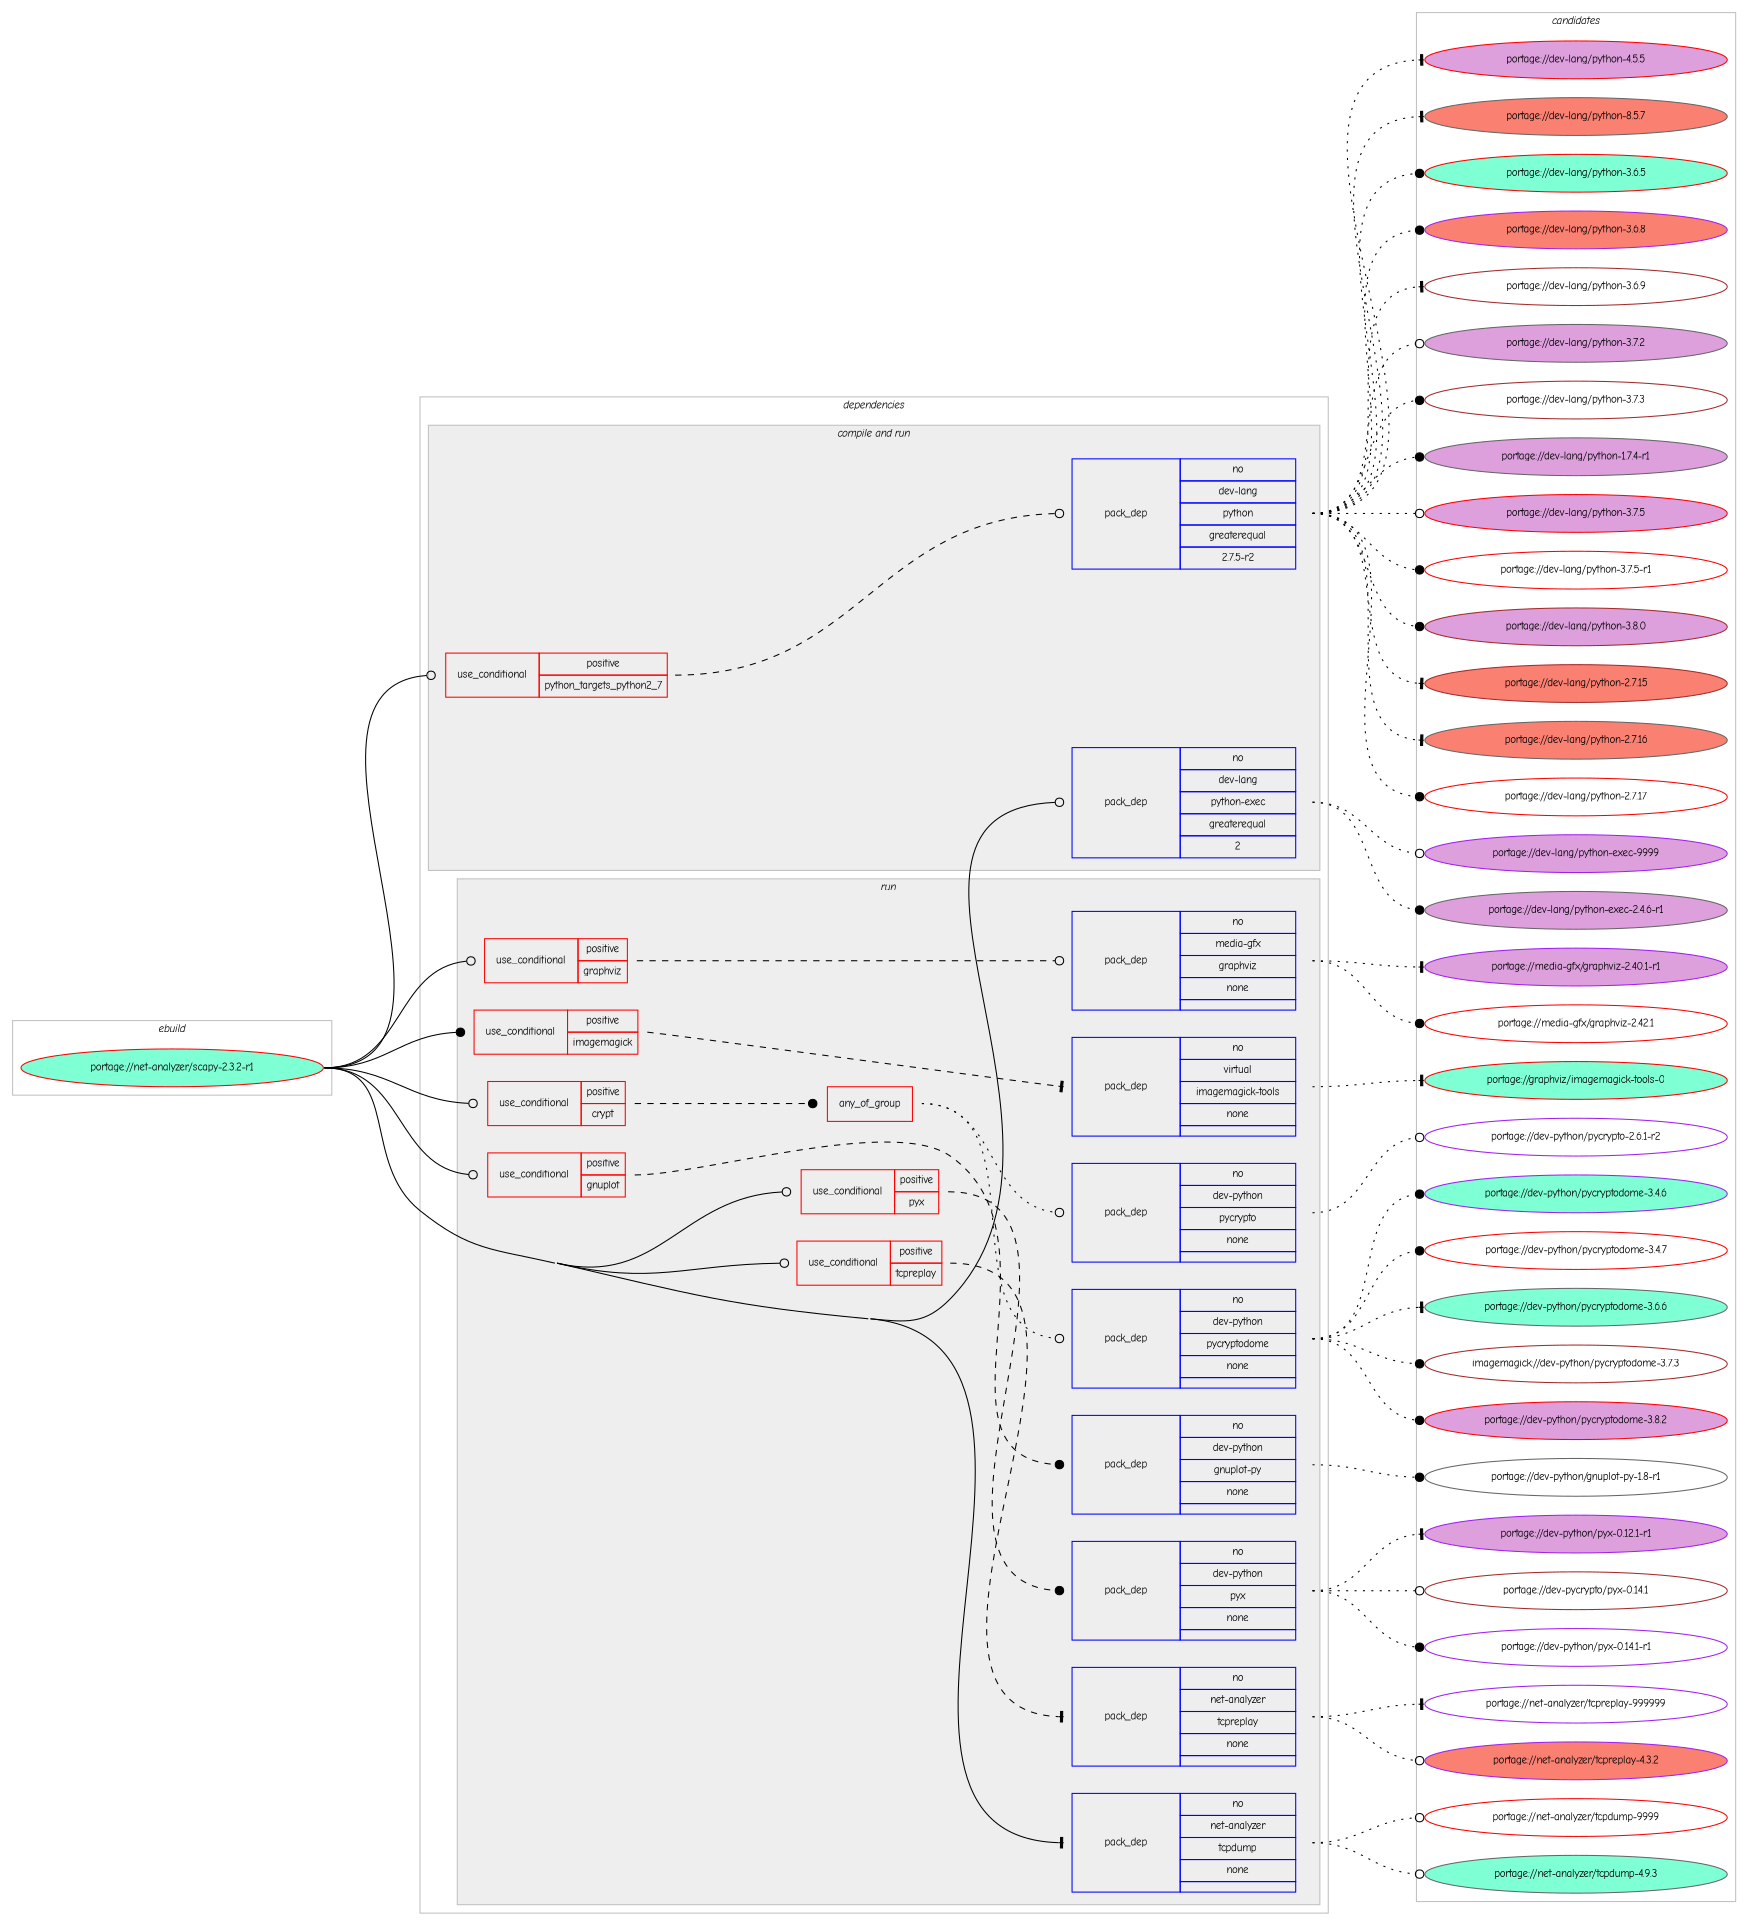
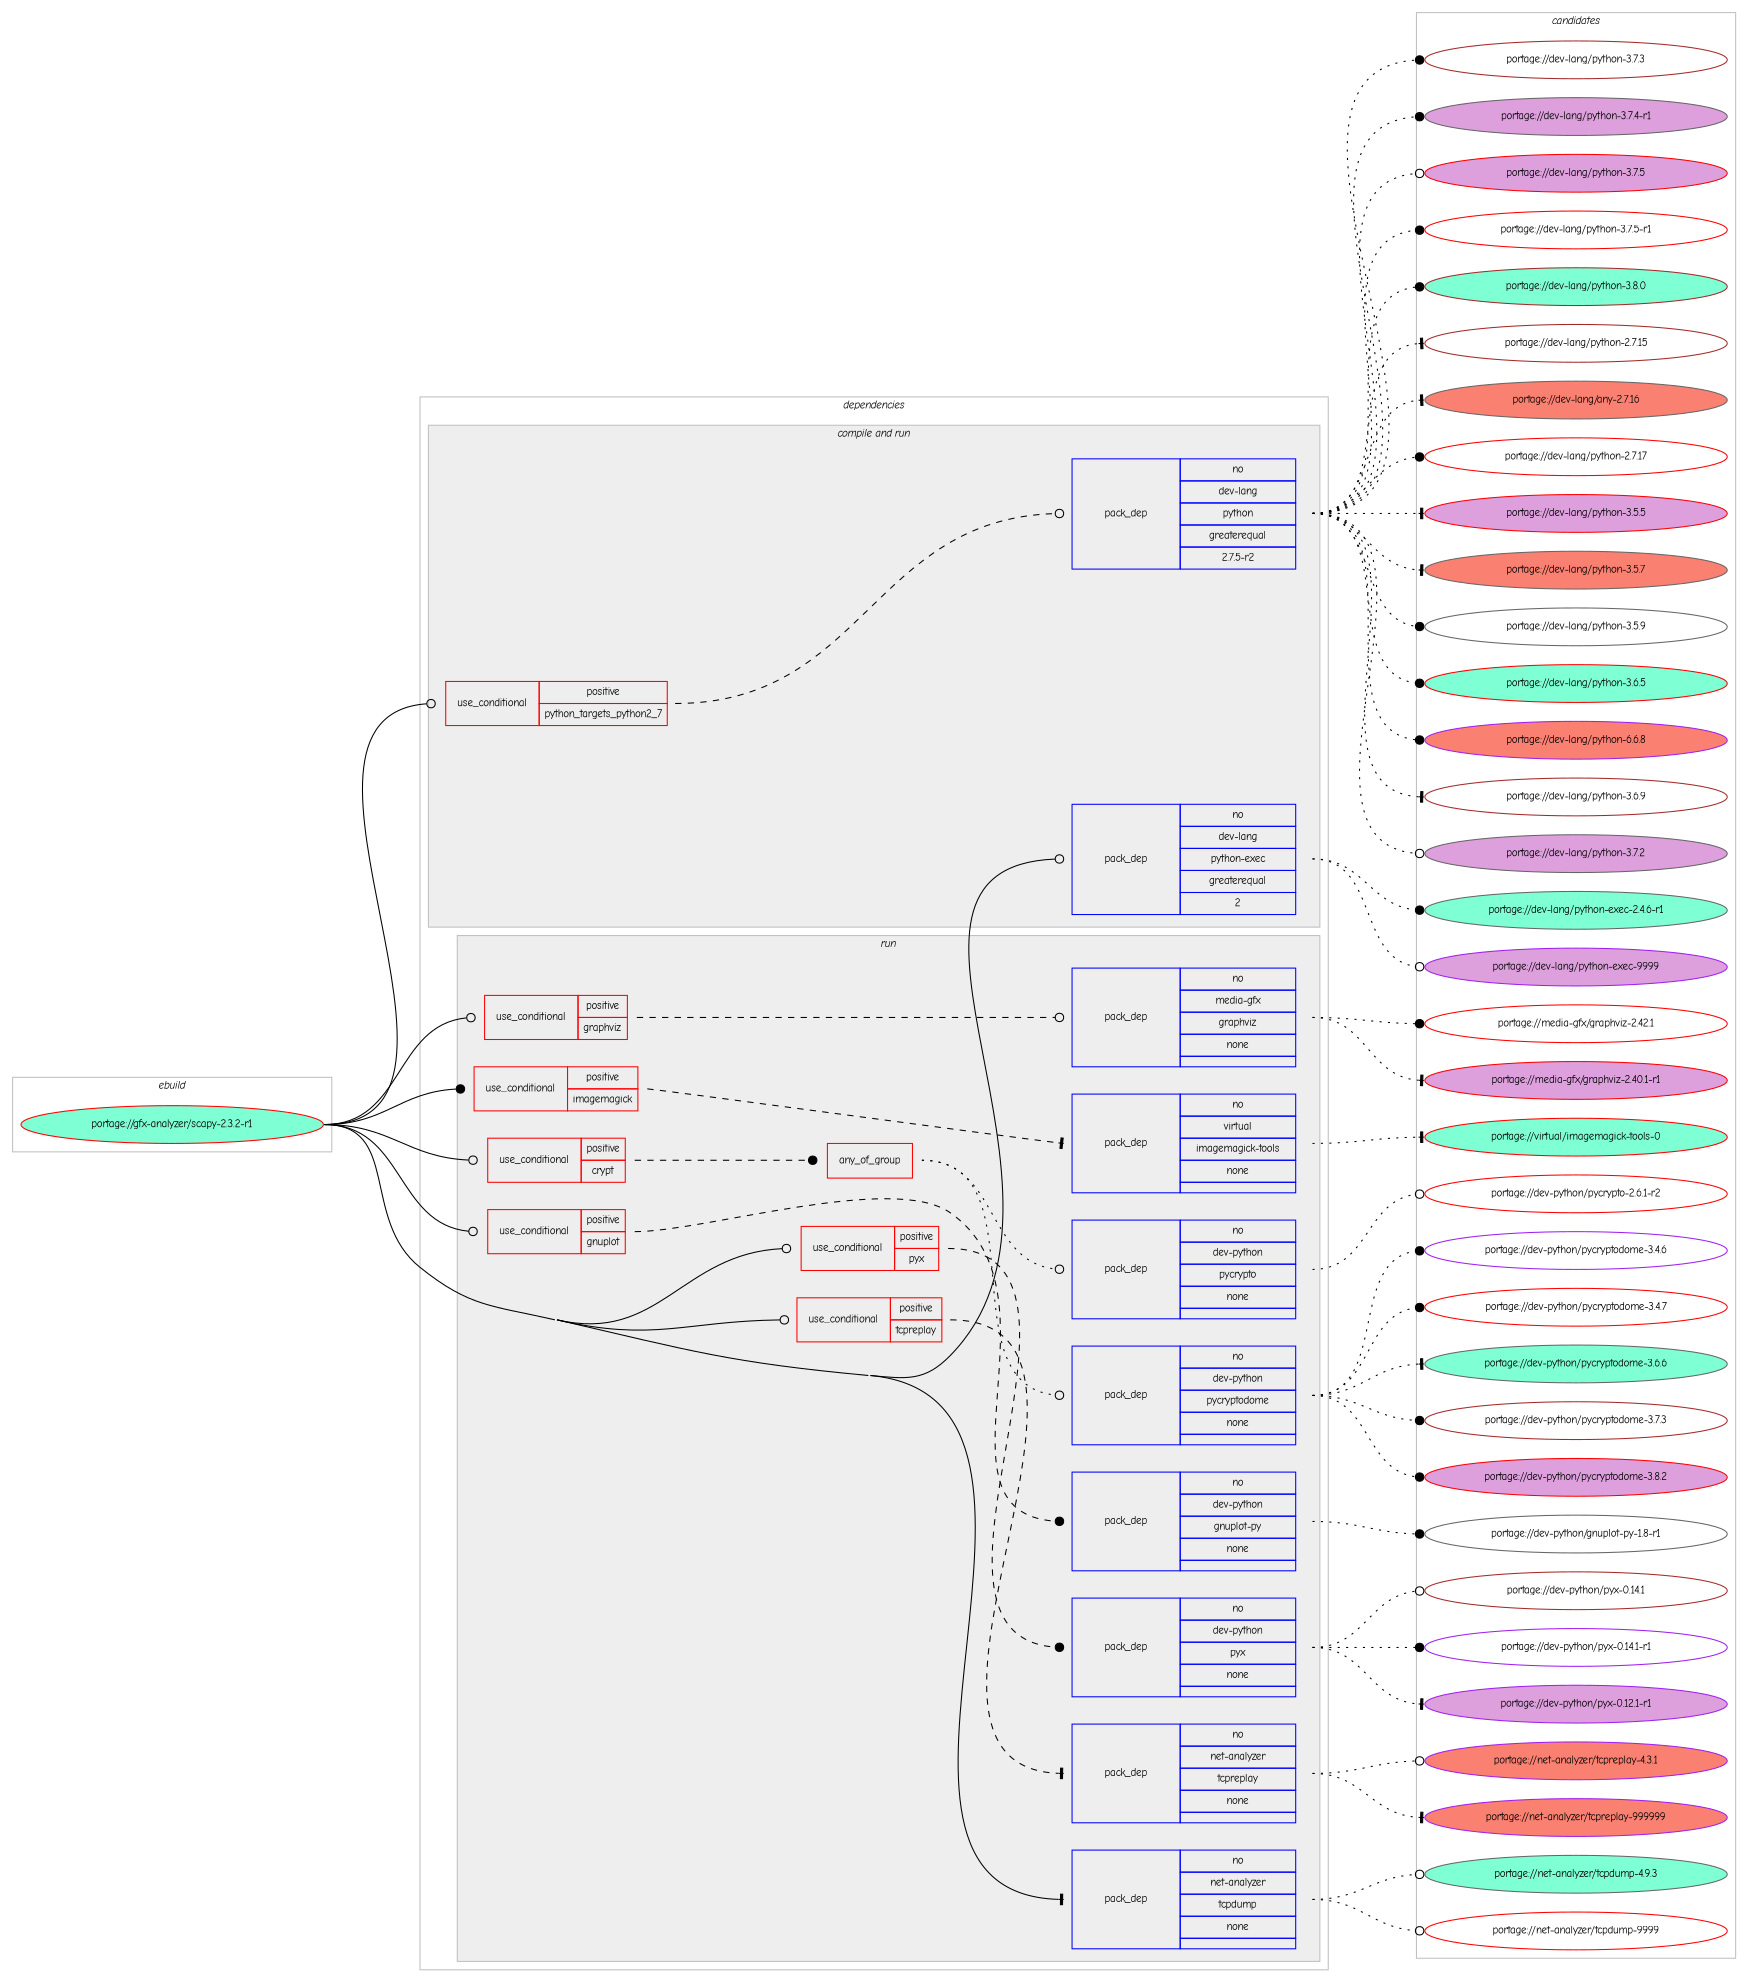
node "portage://dev-lang/python-4.5.5": label "portage://dev-lang/python-4.5.5" -> "portage://dev-lang/python-3.5.5"
node "portage://dev-lang/python-8.5.7": label "portage://dev-lang/python-8.5.7" -> "portage://dev-lang/python-3.5.7"
node "portage://dev-lang/python-3.6.8": label "portage://dev-lang/python-3.6.8" -> "portage://dev-lang/python-6.6.8"
node "portage://dev-lang/python-1.7.4-r1": label "portage://dev-lang/python-1.7.4-r1" -> "portage://dev-lang/python-3.7.4-r1"
node "portage://dev-lang/python-3.5.9": added
node "portage://dev-lang/python-3.8.0": fillcolor plum -> aquamarine
node "portage://dev-lang/python-2.7.15": fillcolor salmon -> white
node "portage://dev-lang/python-2.7.16": label "portage://dev-lang/python-2.7.16" -> "portage://dev-lang/any-2.7.16"
node "portage://dev-lang/python-exec-2.4.6-r1": fillcolor plum -> aquamarine
node "portage://media-gfx/graphviz-2.40.1-r1": color purple -> red
node "portage://net-analyzer/scapy-2.3.2-r1": label "portage://net-analyzer/scapy-2.3.2-r1" -> "portage://gfx-analyzer/scapy-2.3.2-r1"
node "portage://graphviz/imagemagick-tools-0": label "portage://graphviz/imagemagick-tools-0" -> "portage://virtual/imagemagick-tools-0"
node "portage://dev-python/pycrypto-2.6.1-r2": color purple -> red
node "portage://dev-python/pycryptodome-3.4.6": fillcolor aquamarine -> white
node "imagemagick://dev-python/pycryptodome-3.7.3": label "imagemagick://dev-python/pycryptodome-3.7.3" -> "portage://dev-python/pycryptodome-3.7.3"
node "portage://dev-pycrypto/pyx-0.14.1": label "portage://dev-pycrypto/pyx-0.14.1" -> "portage://dev-python/pyx-0.14.1"
node "portage://net-analyzer/tcpreplay-999999": fillcolor white -> salmon
node "portage://net-analyzer/tcpreplay-4.3.2": label "portage://net-analyzer/tcpreplay-4.3.2" -> "portage://net-analyzer/tcpreplay-4.3.1"
